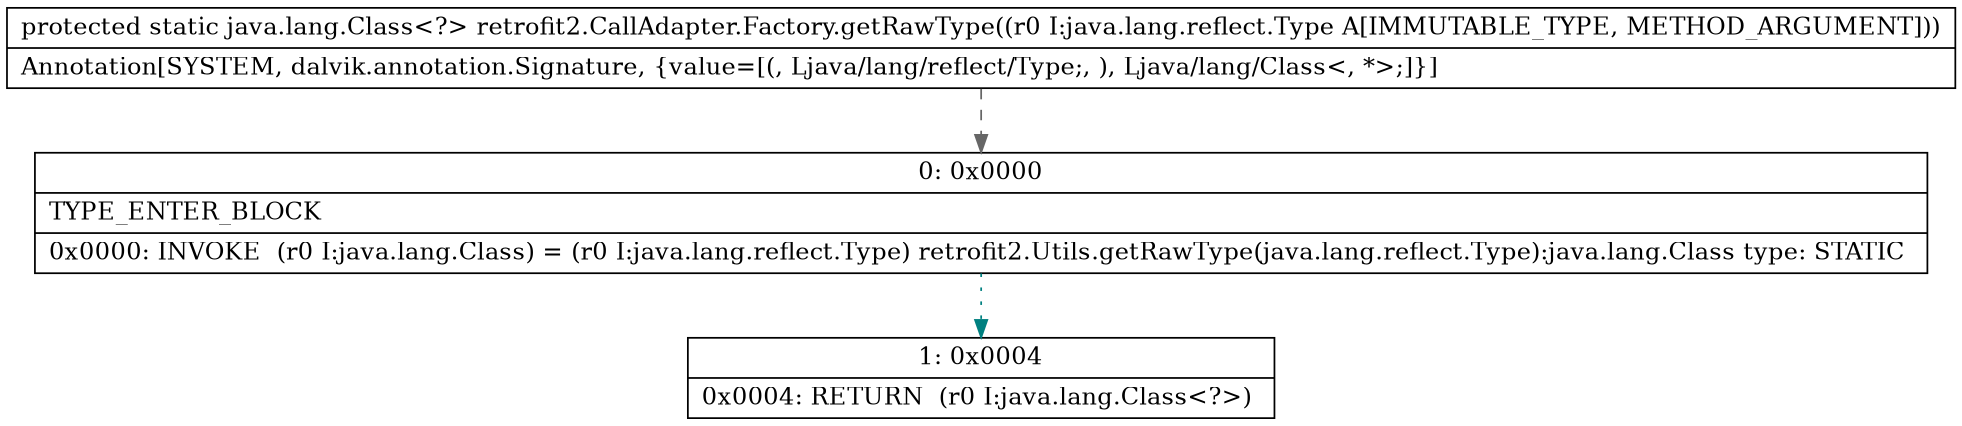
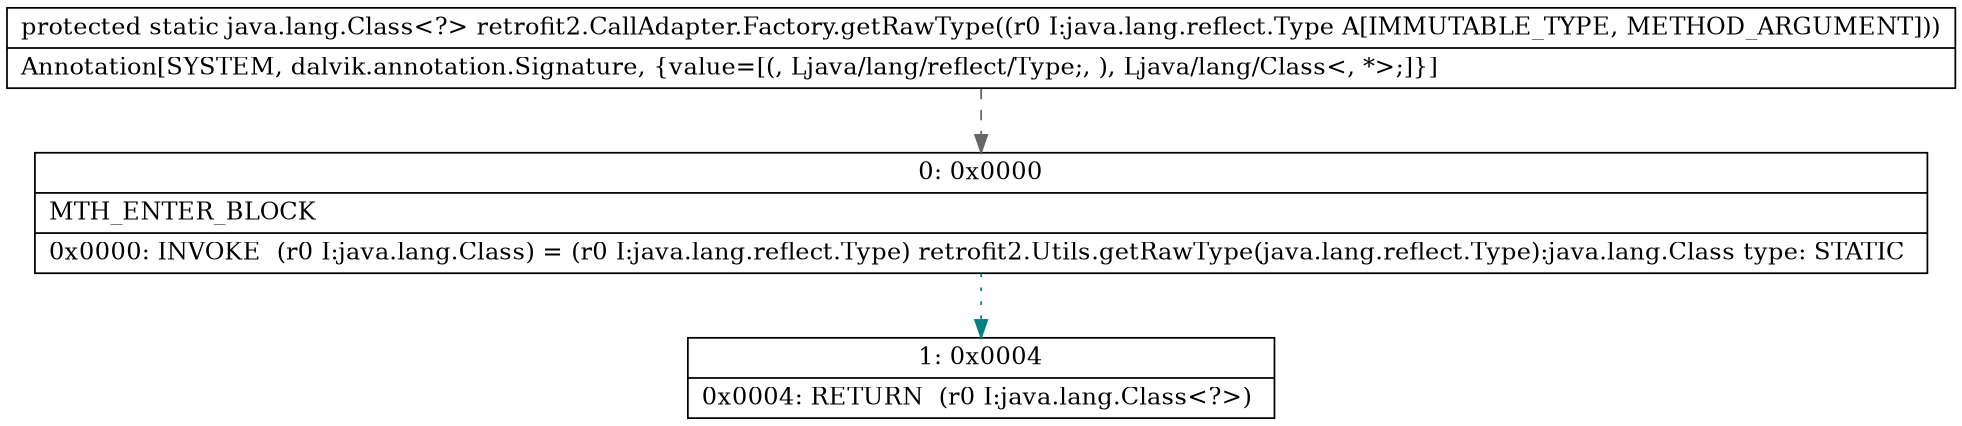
node "0: 0x0000": text "TYPE_ENTER_BLOCK" -> "MTH_ENTER_BLOCK"
